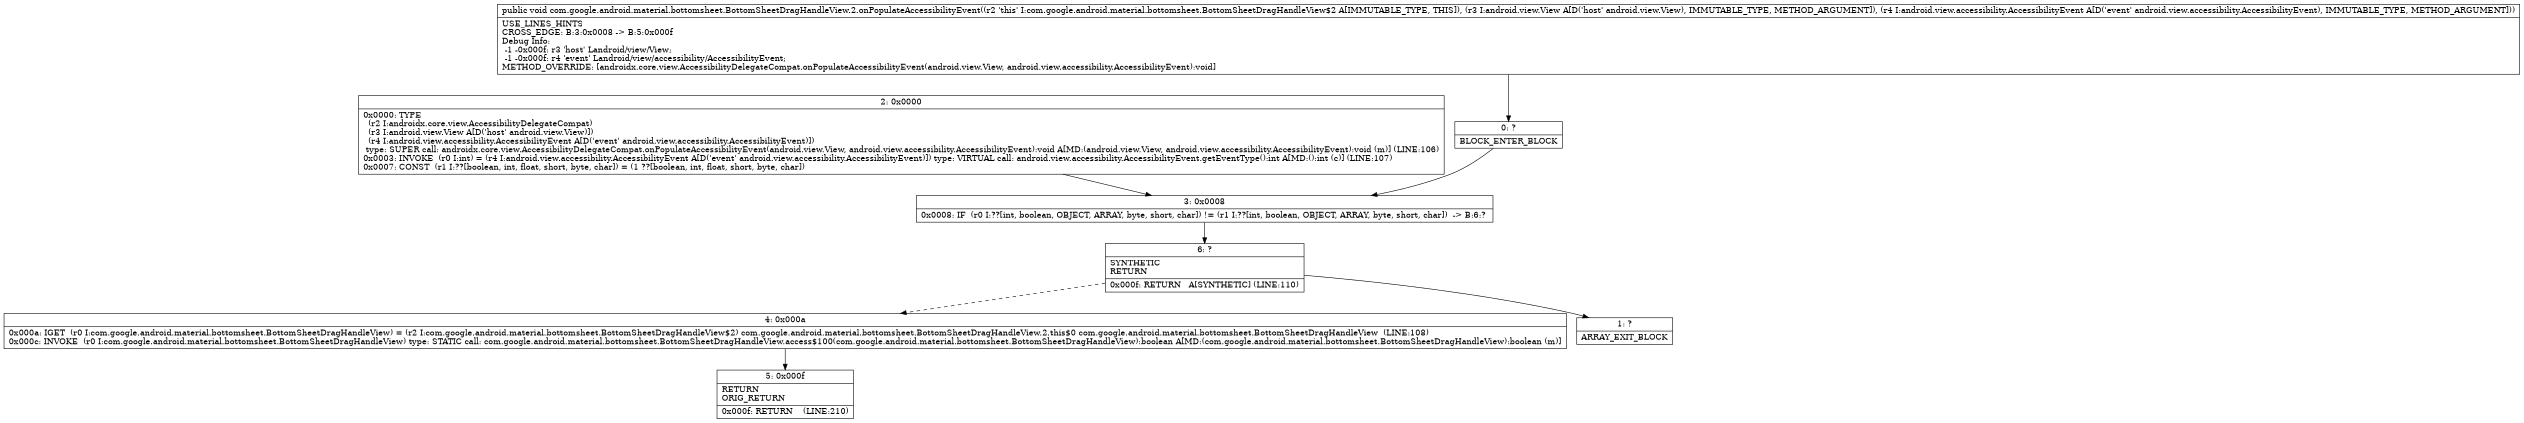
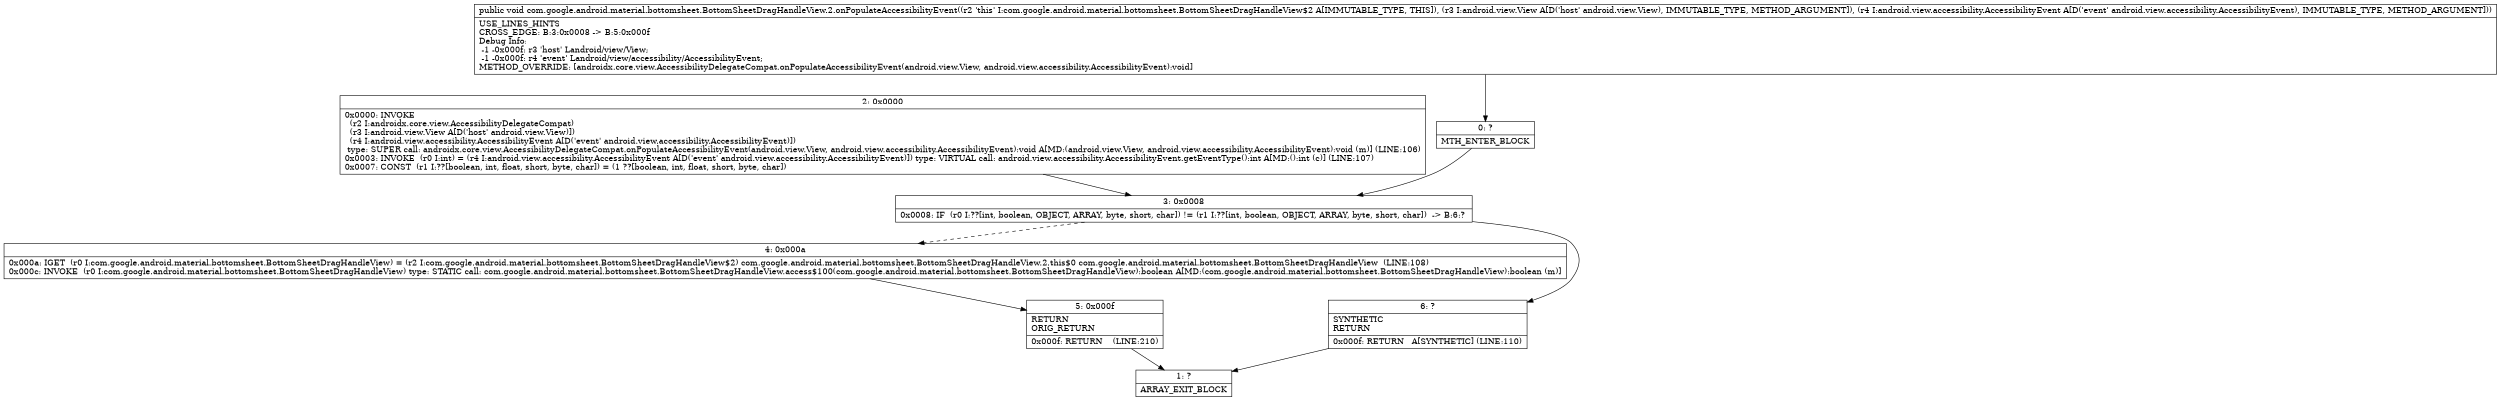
node "2: 0x0000": text "0x0000: TYPE" -> "0x0000: INVOKE"
node "0: ?": text "BLOCK_ENTER_BLOCK" -> "MTH_ENTER_BLOCK"
edge "6: ?" -> "4: 0x000a": now "3: 0x0008" -> "4: 0x000a"
edge "5: 0x000f" -> "1: ?": added
